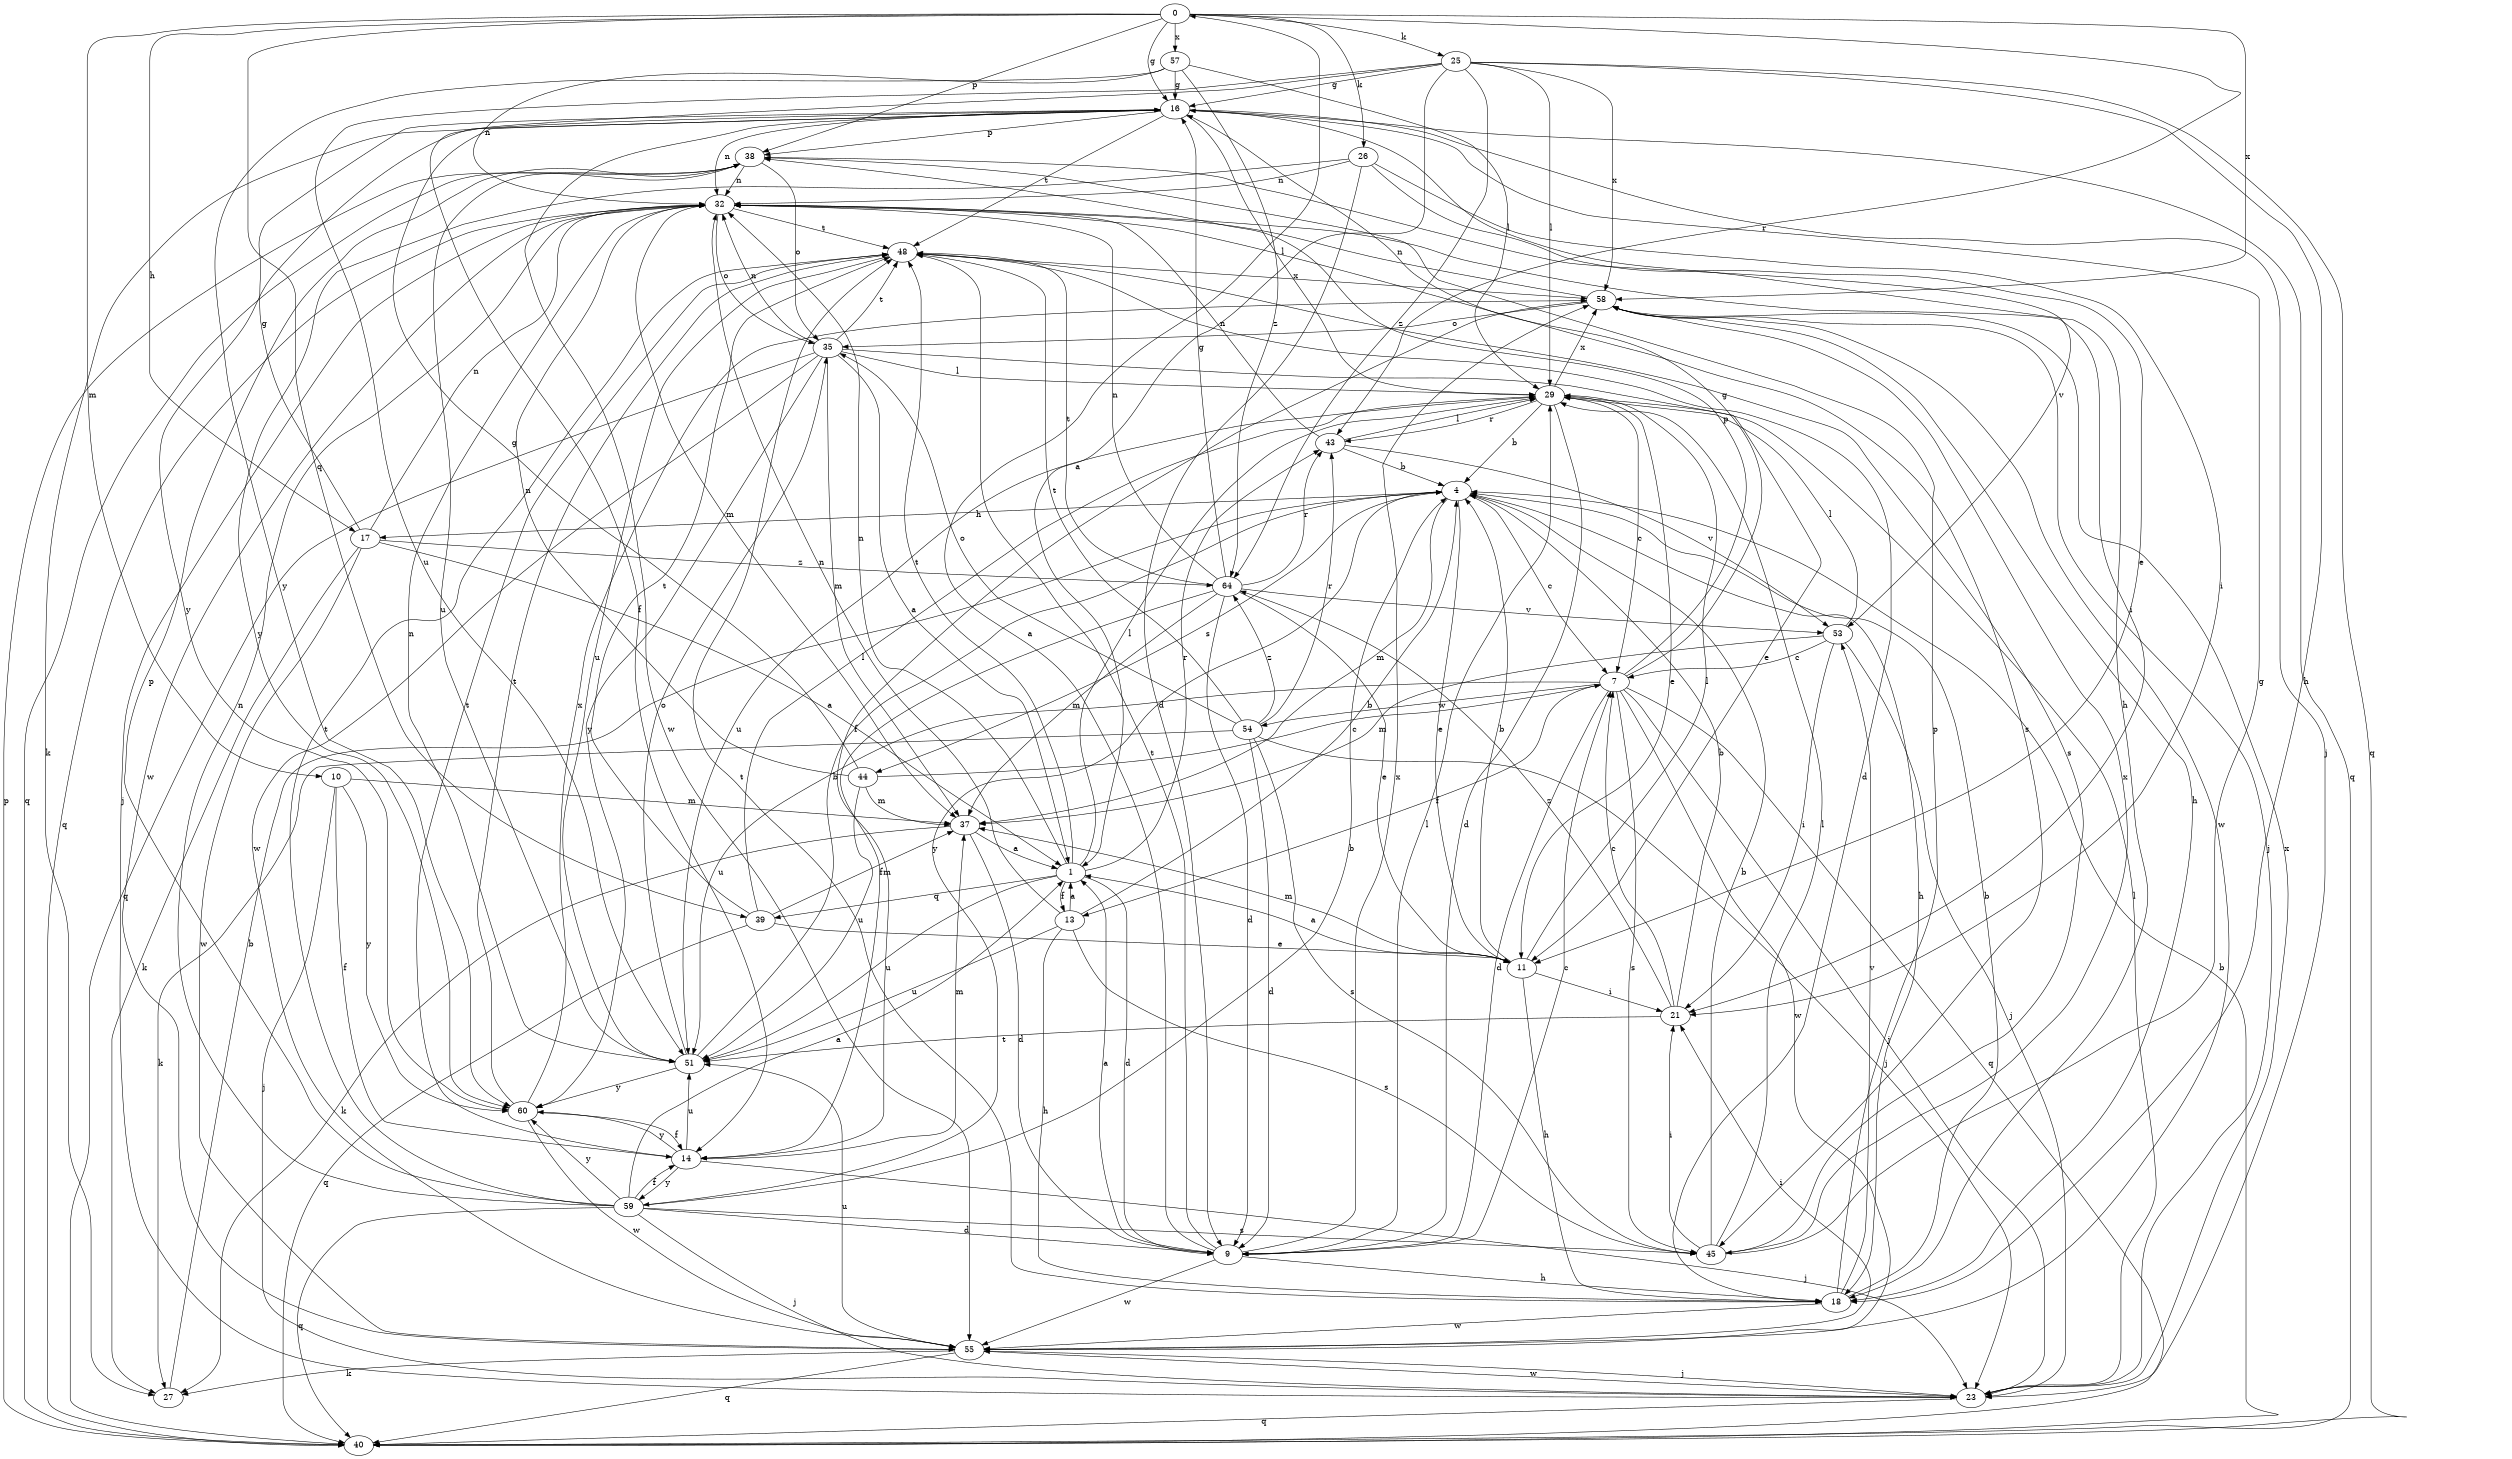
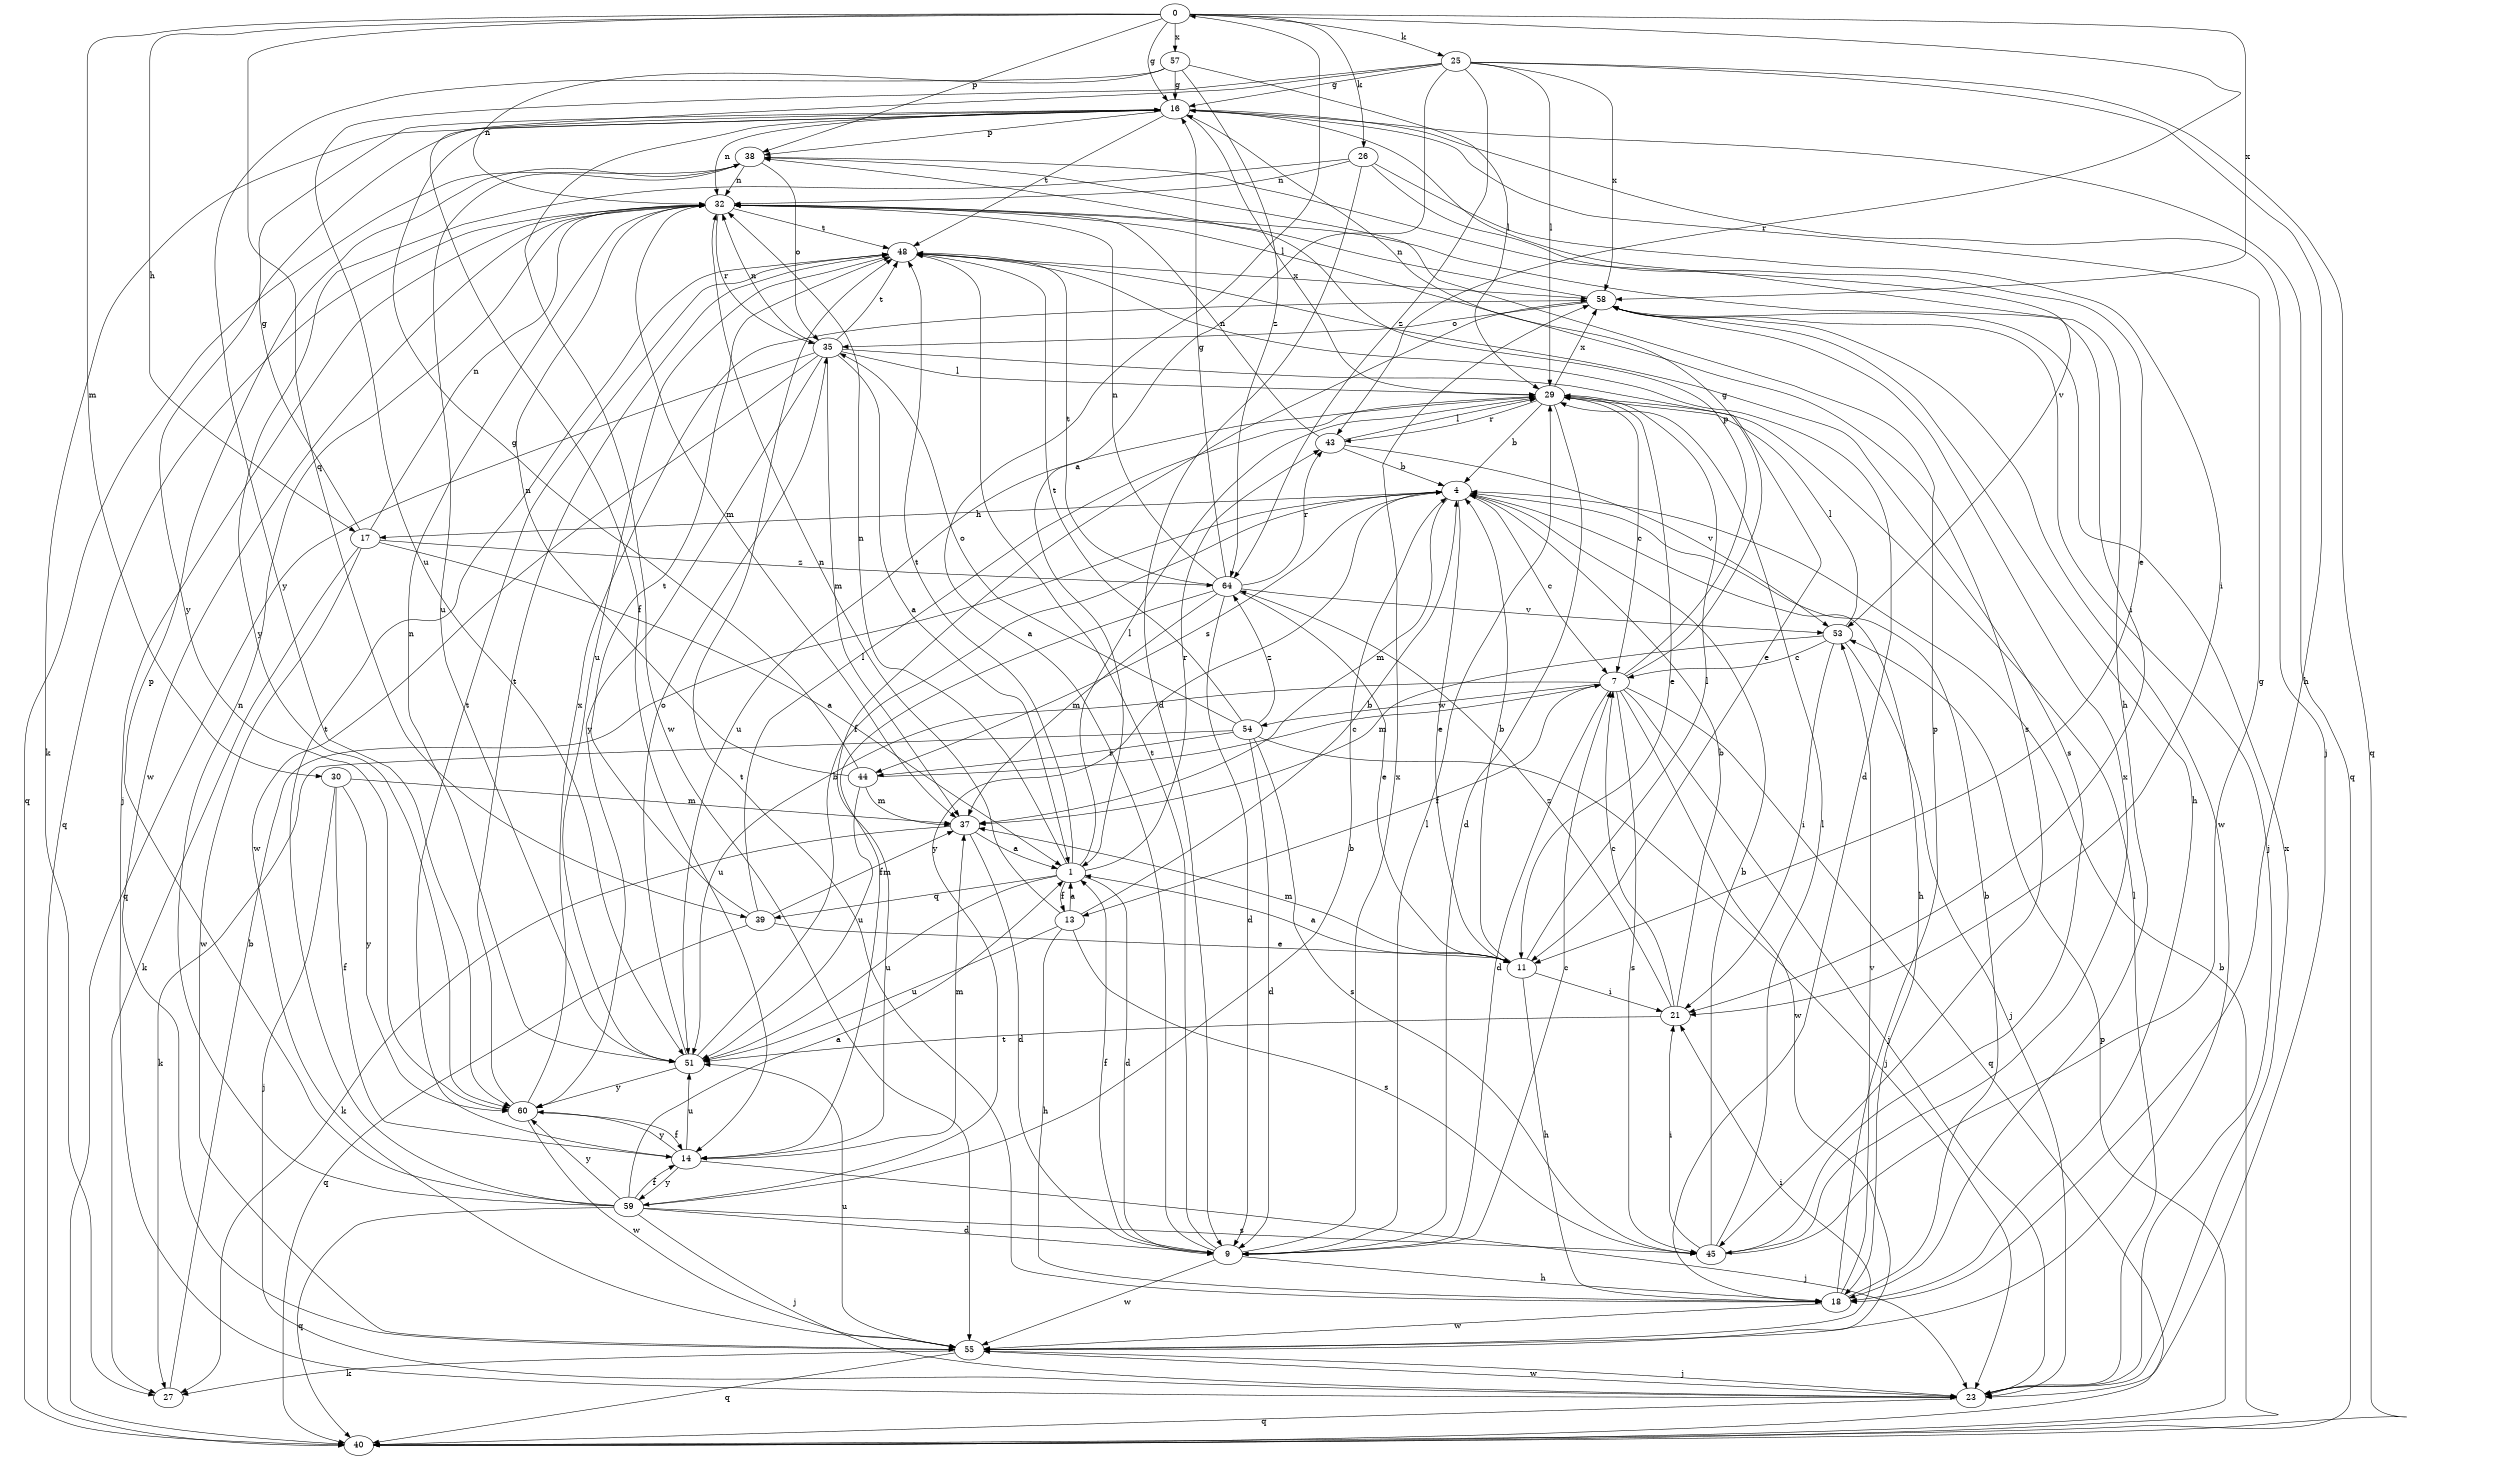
edge "32" -> "35": label "o" -> "r"
edge "54" -> "43": now "54" -> "44"
edge "40" -> "38": now "40" -> "53"
node "10": label "10" -> "30"
edge "9" -> "1": label "a" -> "f"
